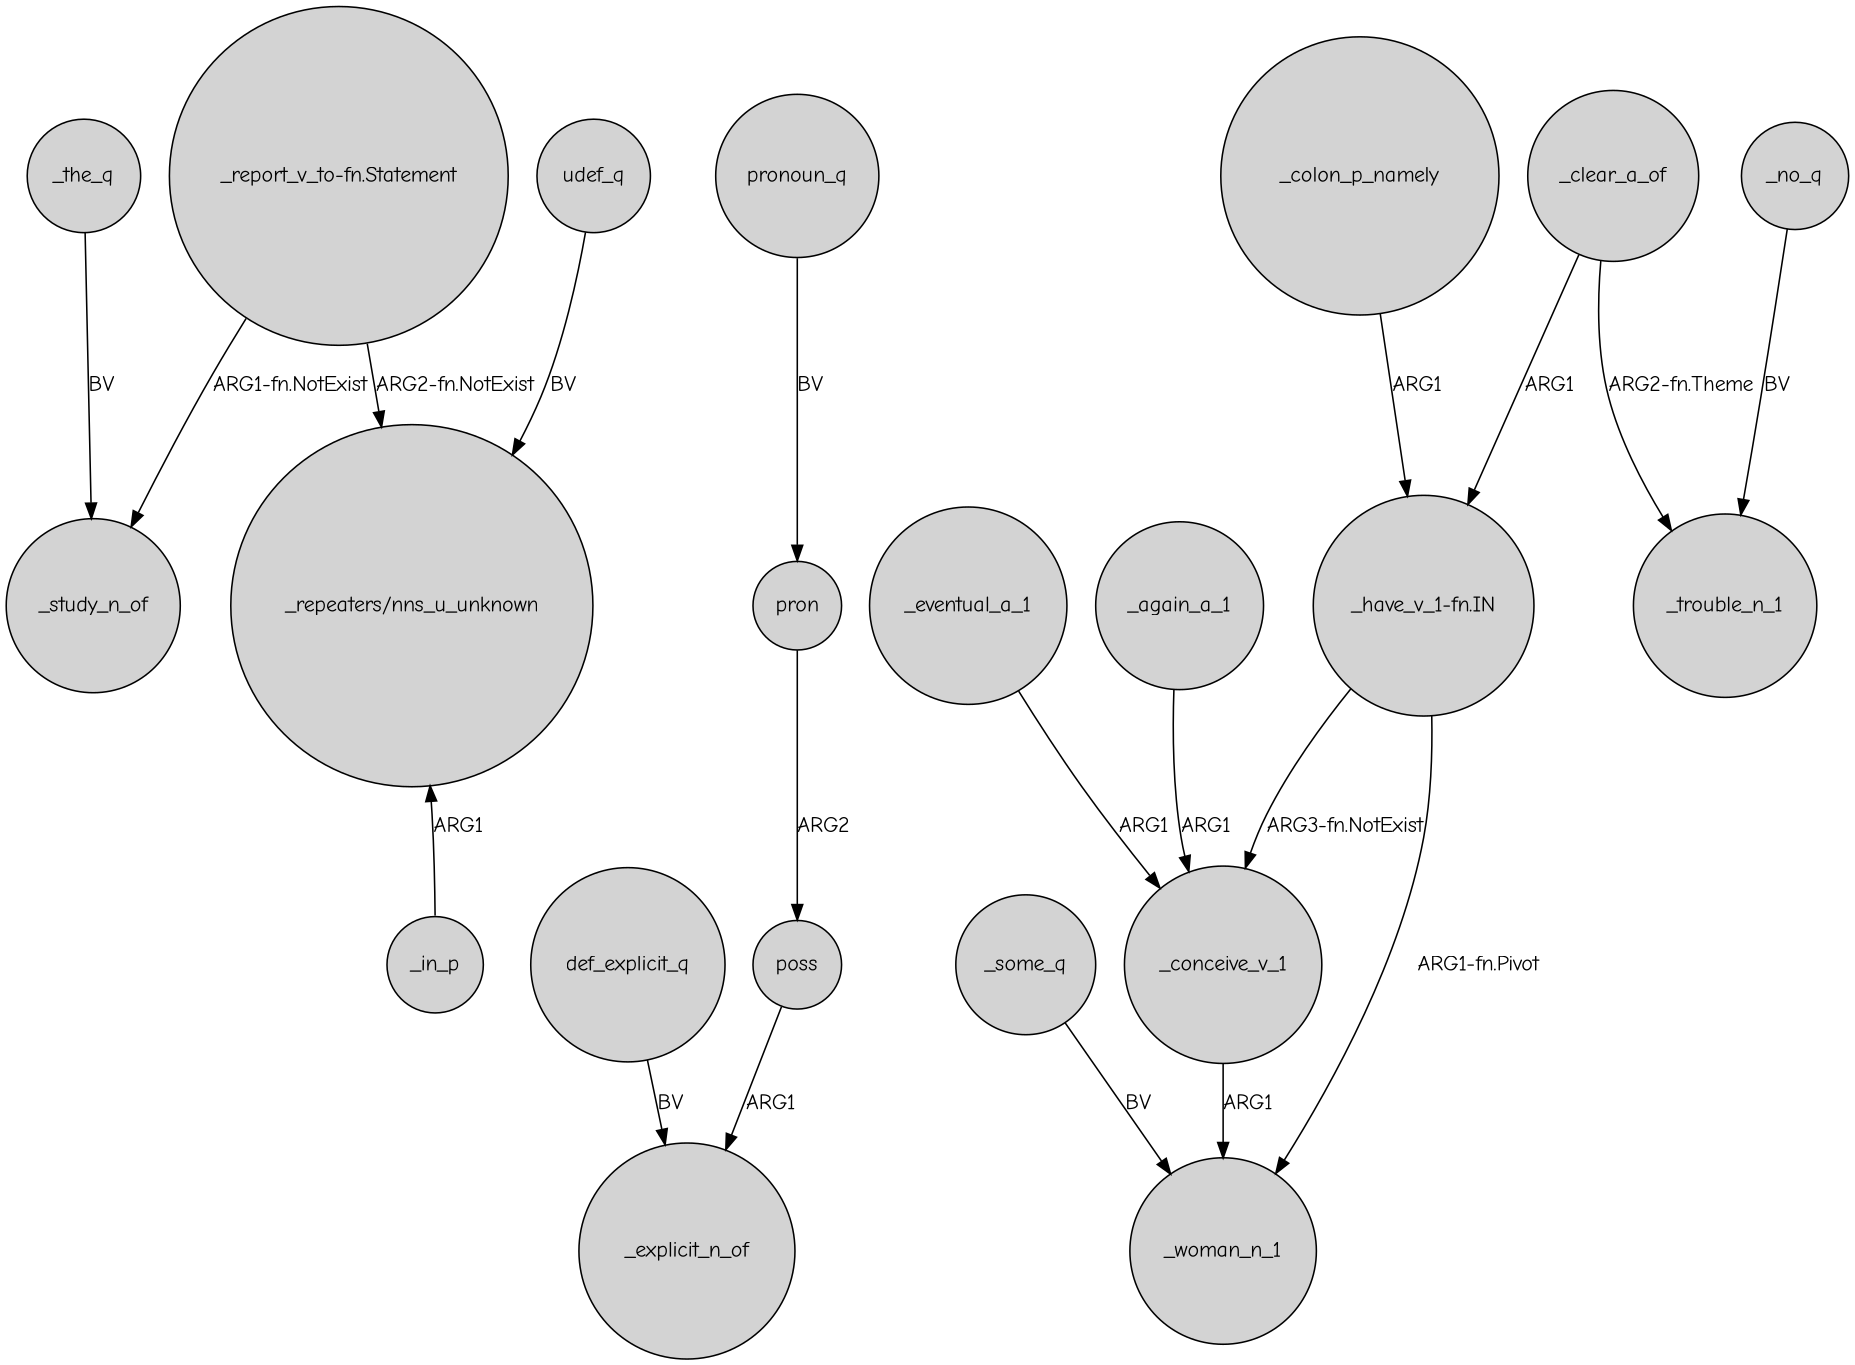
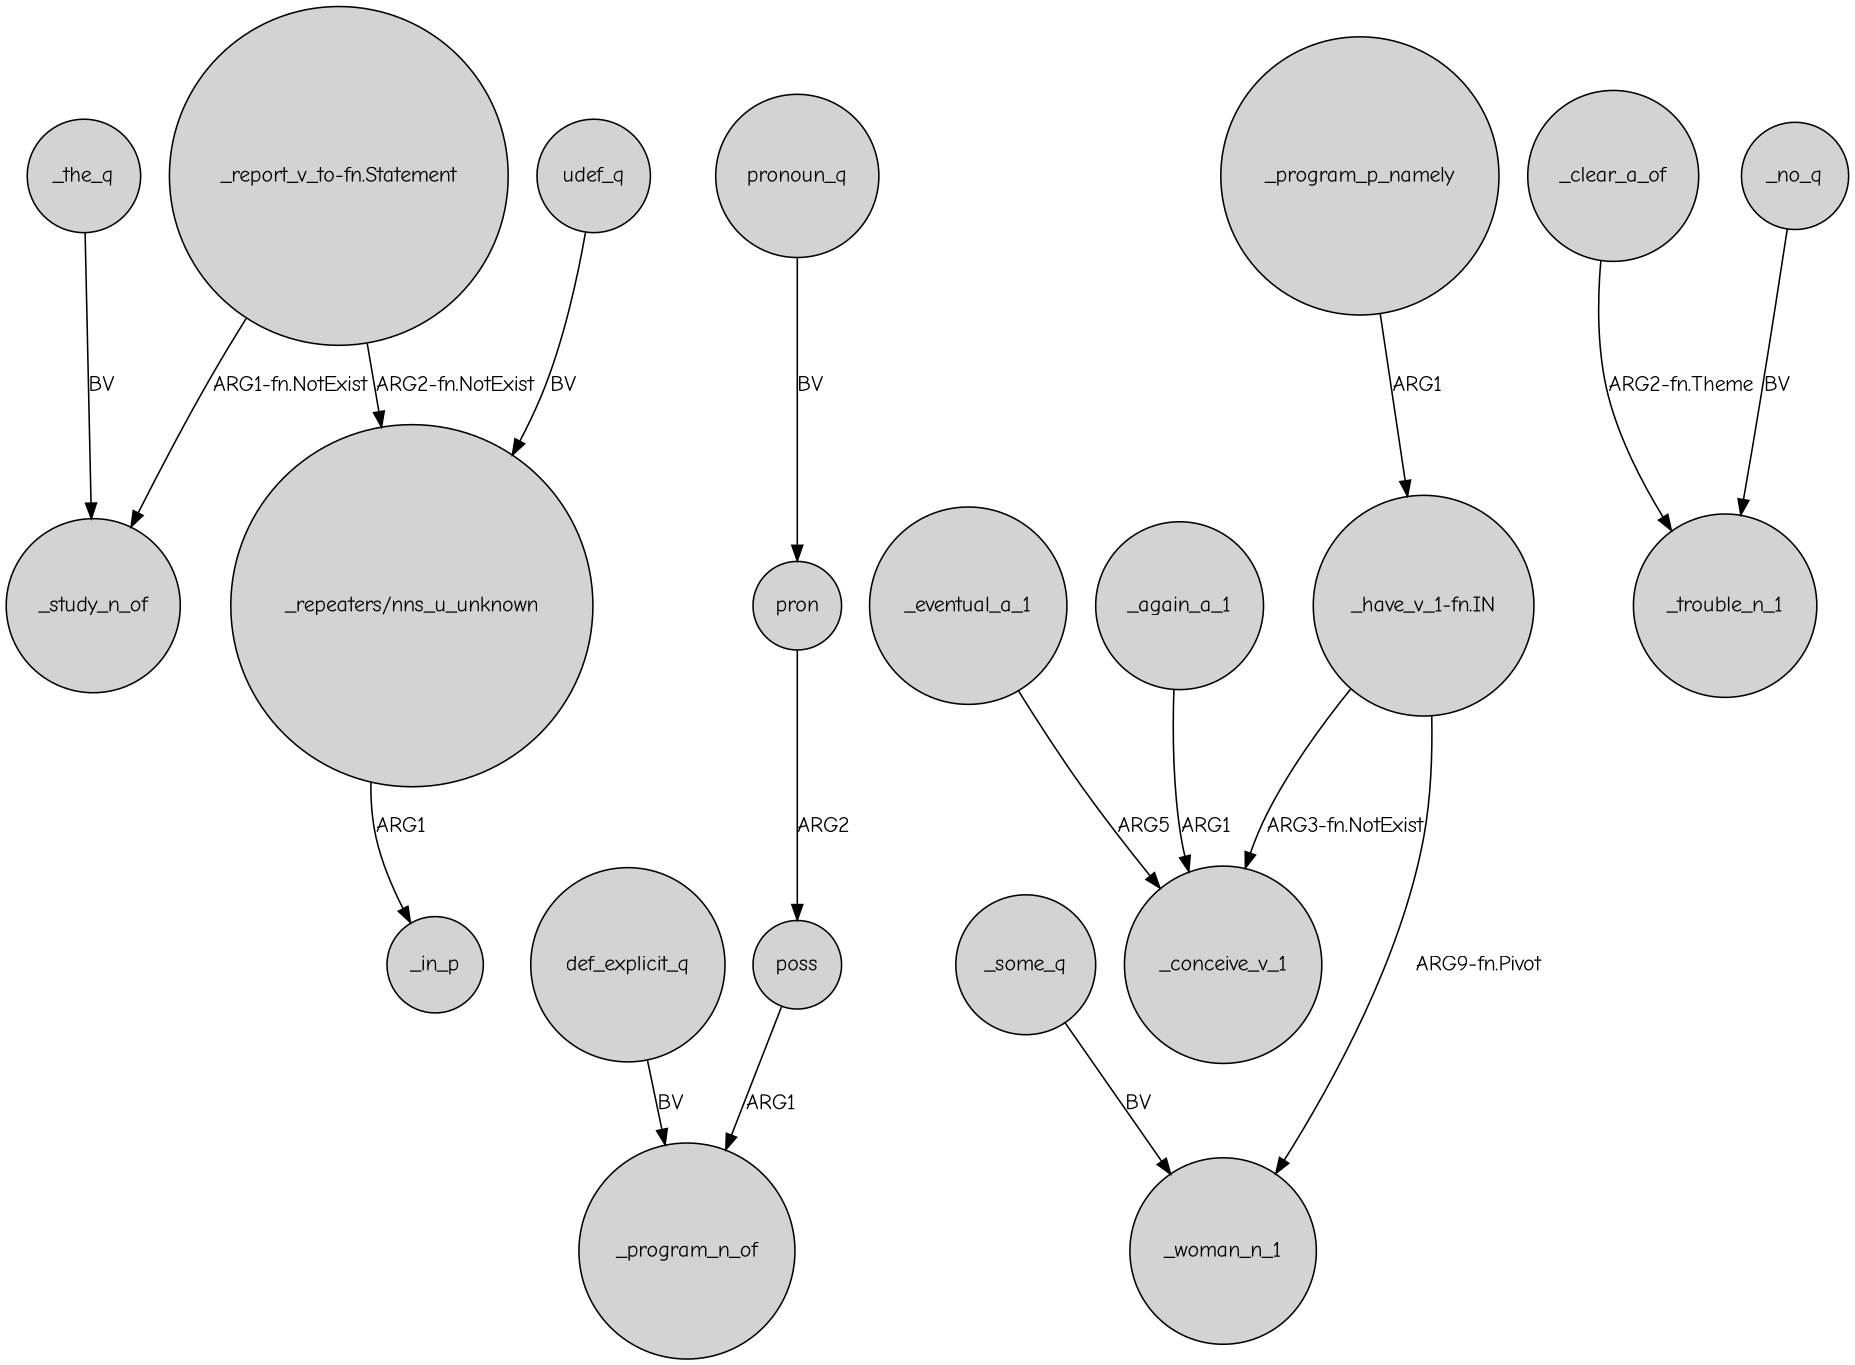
node "_colon_p_namely": label "_colon_p_namely" -> "_program_p_namely"
edge "_clear_a_of" -> "_have_v_1-fn.IN": removed, label "ARG1"
edge "_eventual_a_1" -> "_conceive_v_1": label "ARG1" -> "ARG5"
edge "_in_p" -> "_repeaters/nns_u_unknown": reversed
edge "_have_v_1-fn.IN" -> "_woman_n_1": label "ARG1-fn.Pivot" -> "ARG9-fn.Pivot"
edge "_conceive_v_1" -> "_woman_n_1": removed, label "ARG1"
node "_explicit_n_of": label "_explicit_n_of" -> "_program_n_of"
